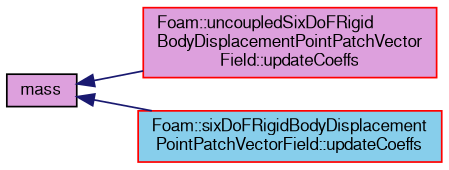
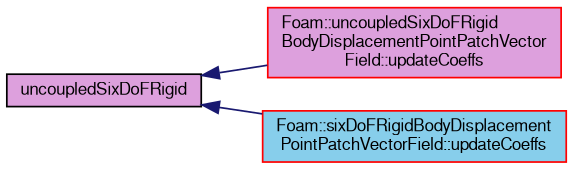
node "mass": label "mass" -> "uncoupledSixDoFRigid"
